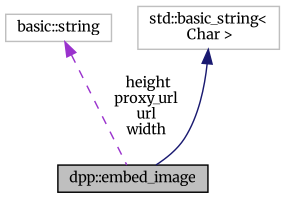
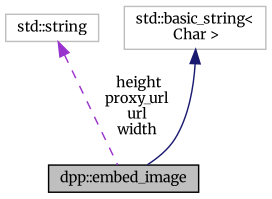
node "basic::string": label "basic::string" -> "std::string"
